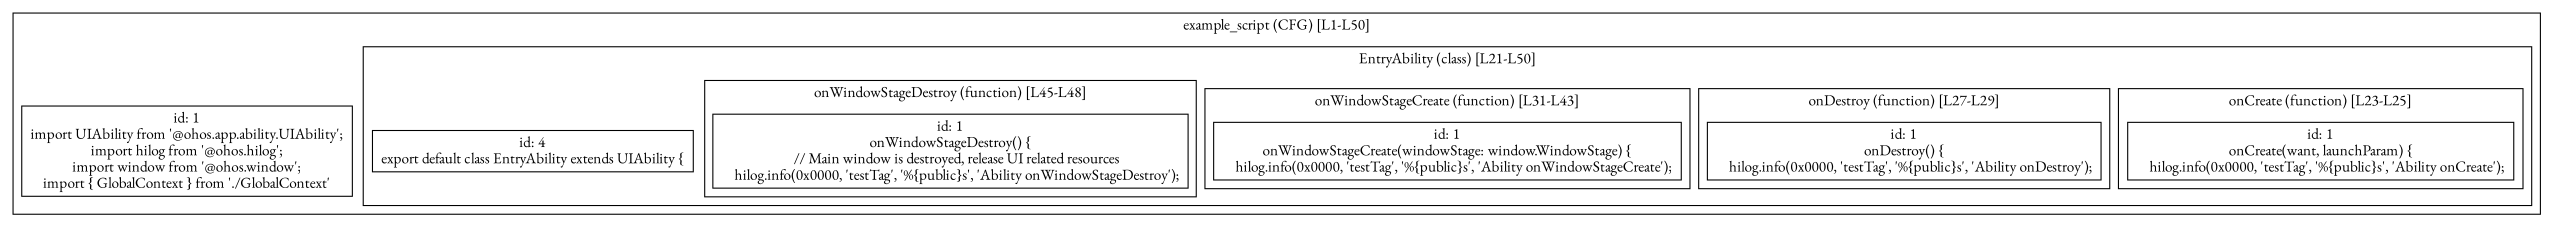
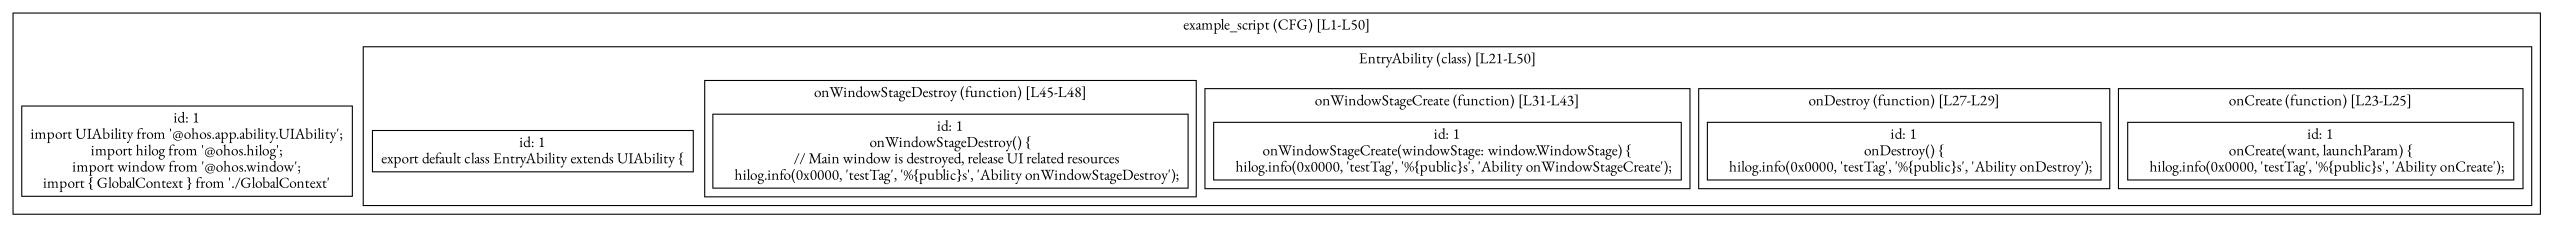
node "id: 4 export default class EntryAbility extends UIAbility {": label "id: 4 export default class EntryAbility extends UIAbility {" -> "id: 1 export default class EntryAbility extends UIAbility {"
